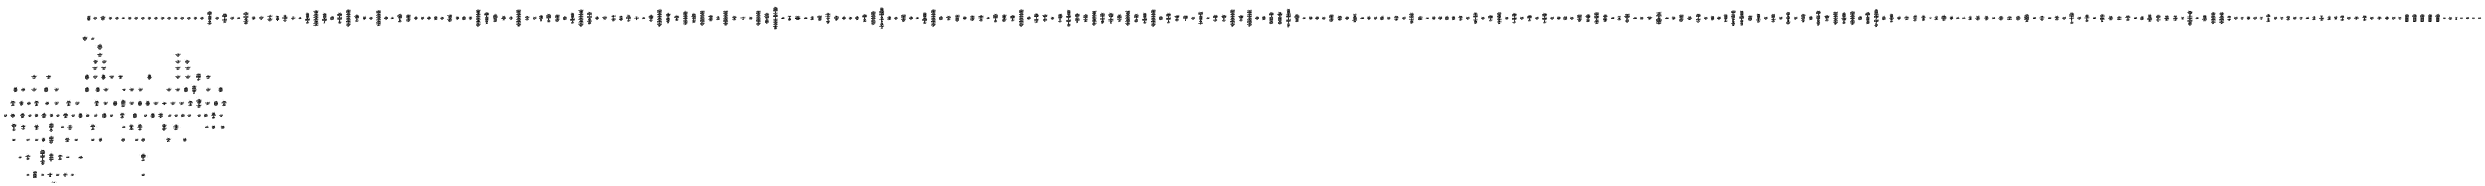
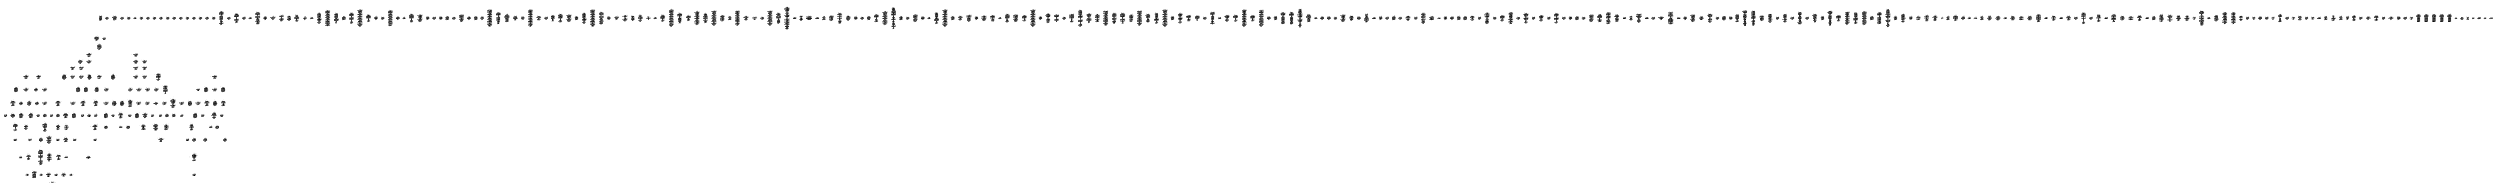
node "# 0x1d41 PUSHX Data REVERT": removed
